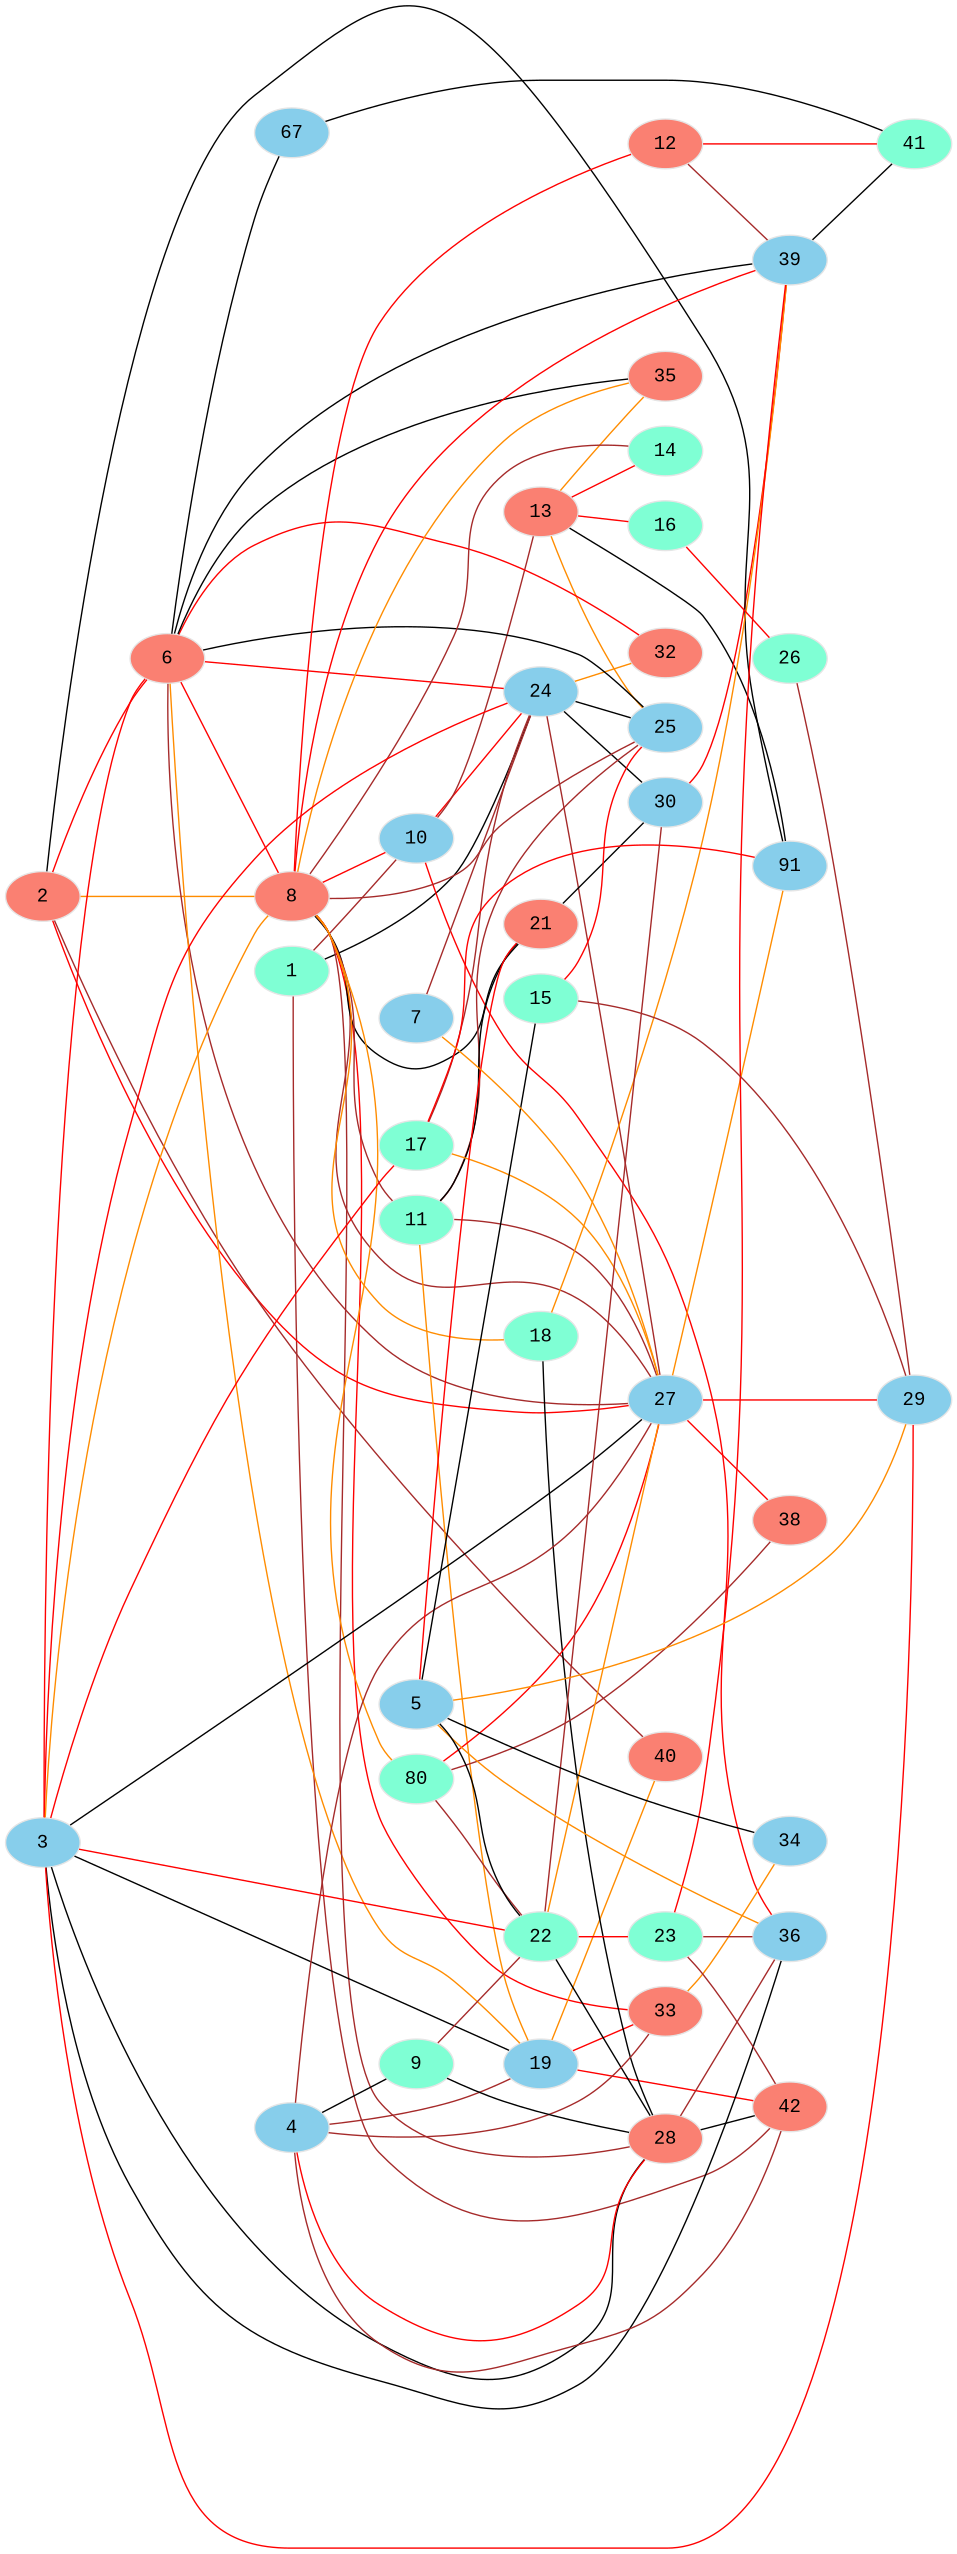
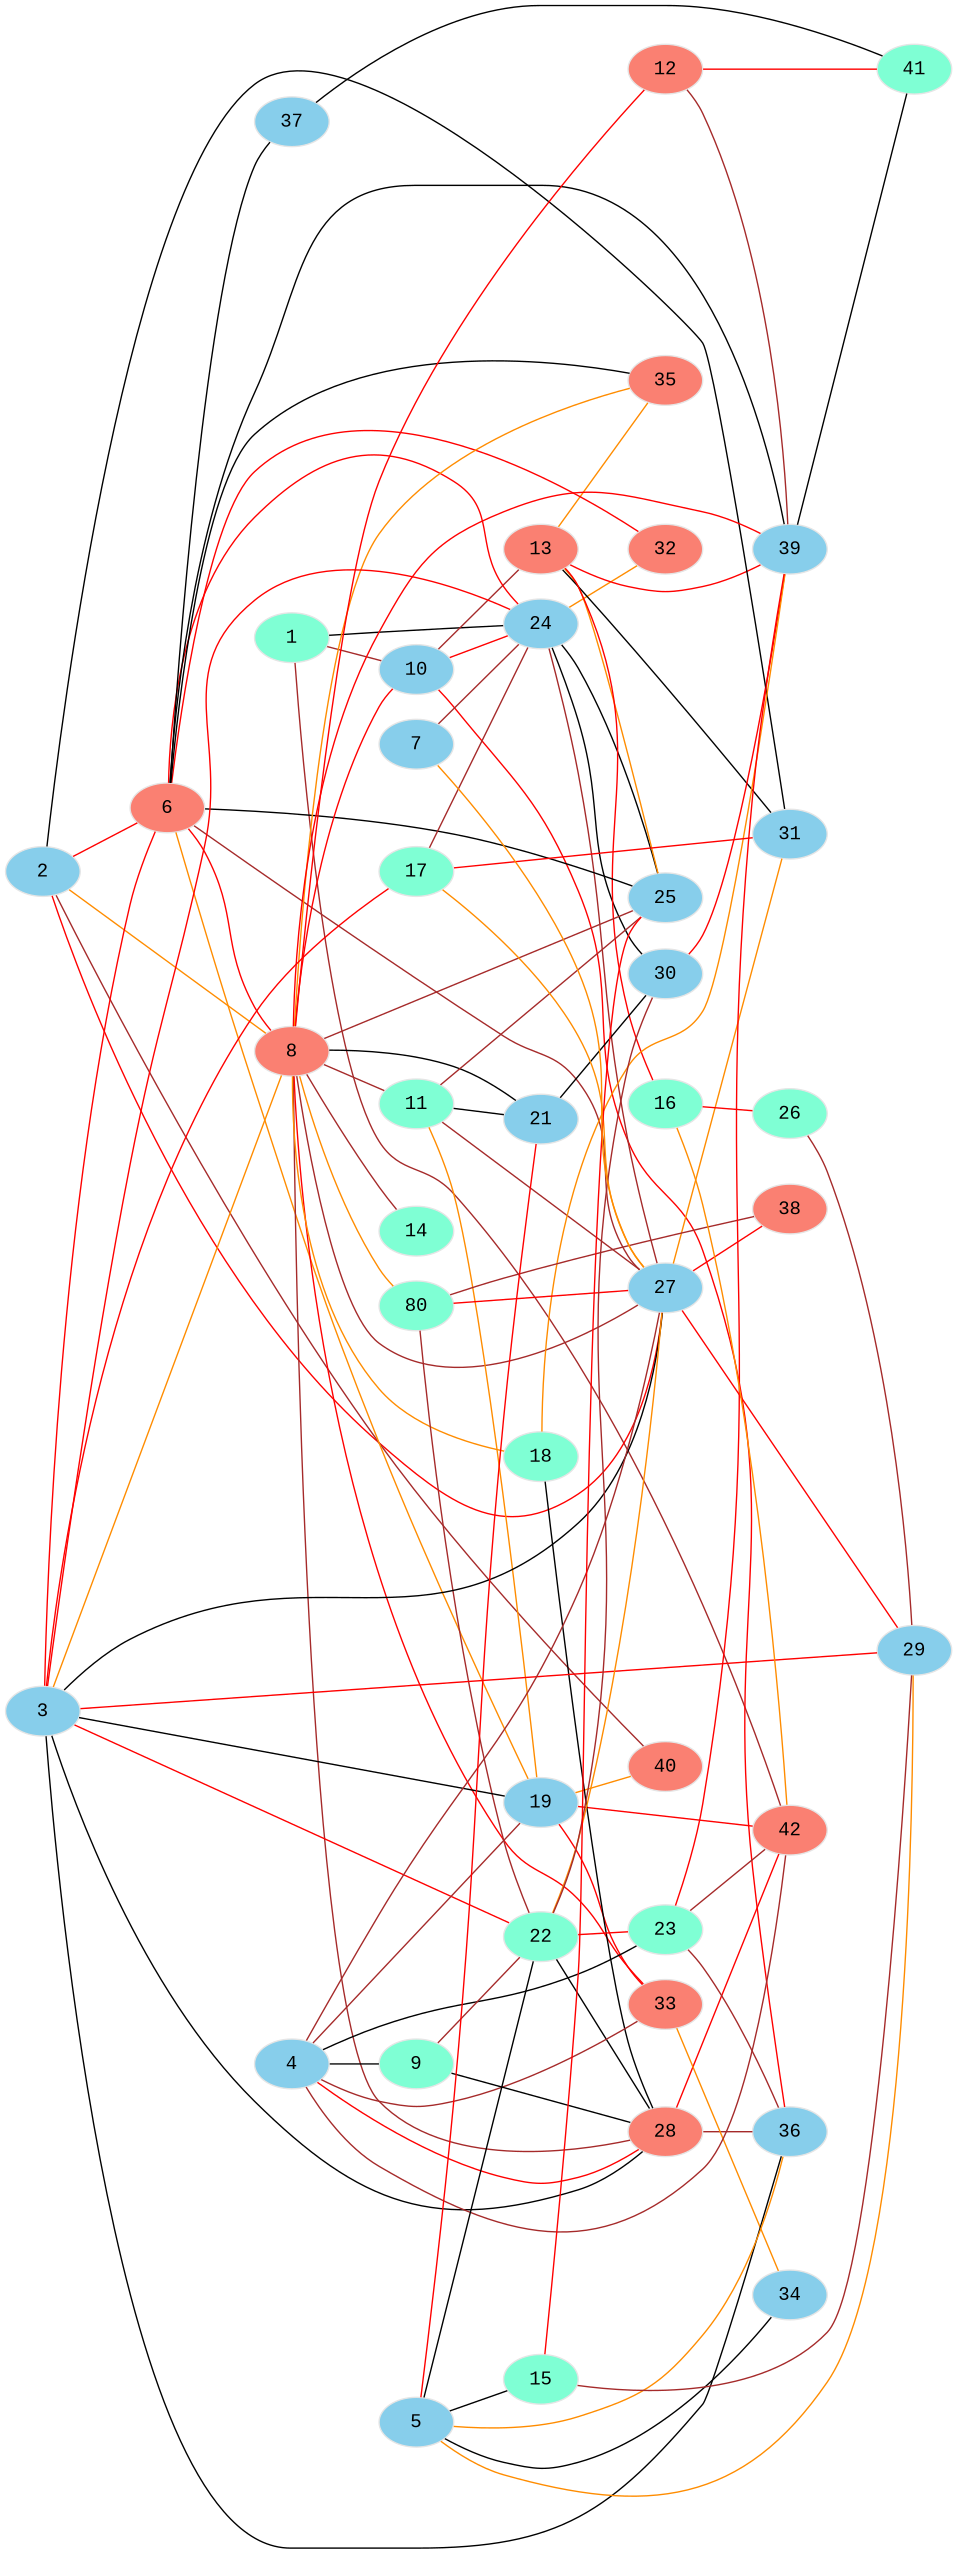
node "67": label "67" -> "37"
edge "14" -- "13": now "39" -- "13"
node "91": label "91" -> "31"
node "2": fillcolor salmon -> skyblue
node "21": fillcolor salmon -> skyblue
edge "16" -- "42": added
edge "23" -- "4": added
edge "42" -- "28": color black -> red
